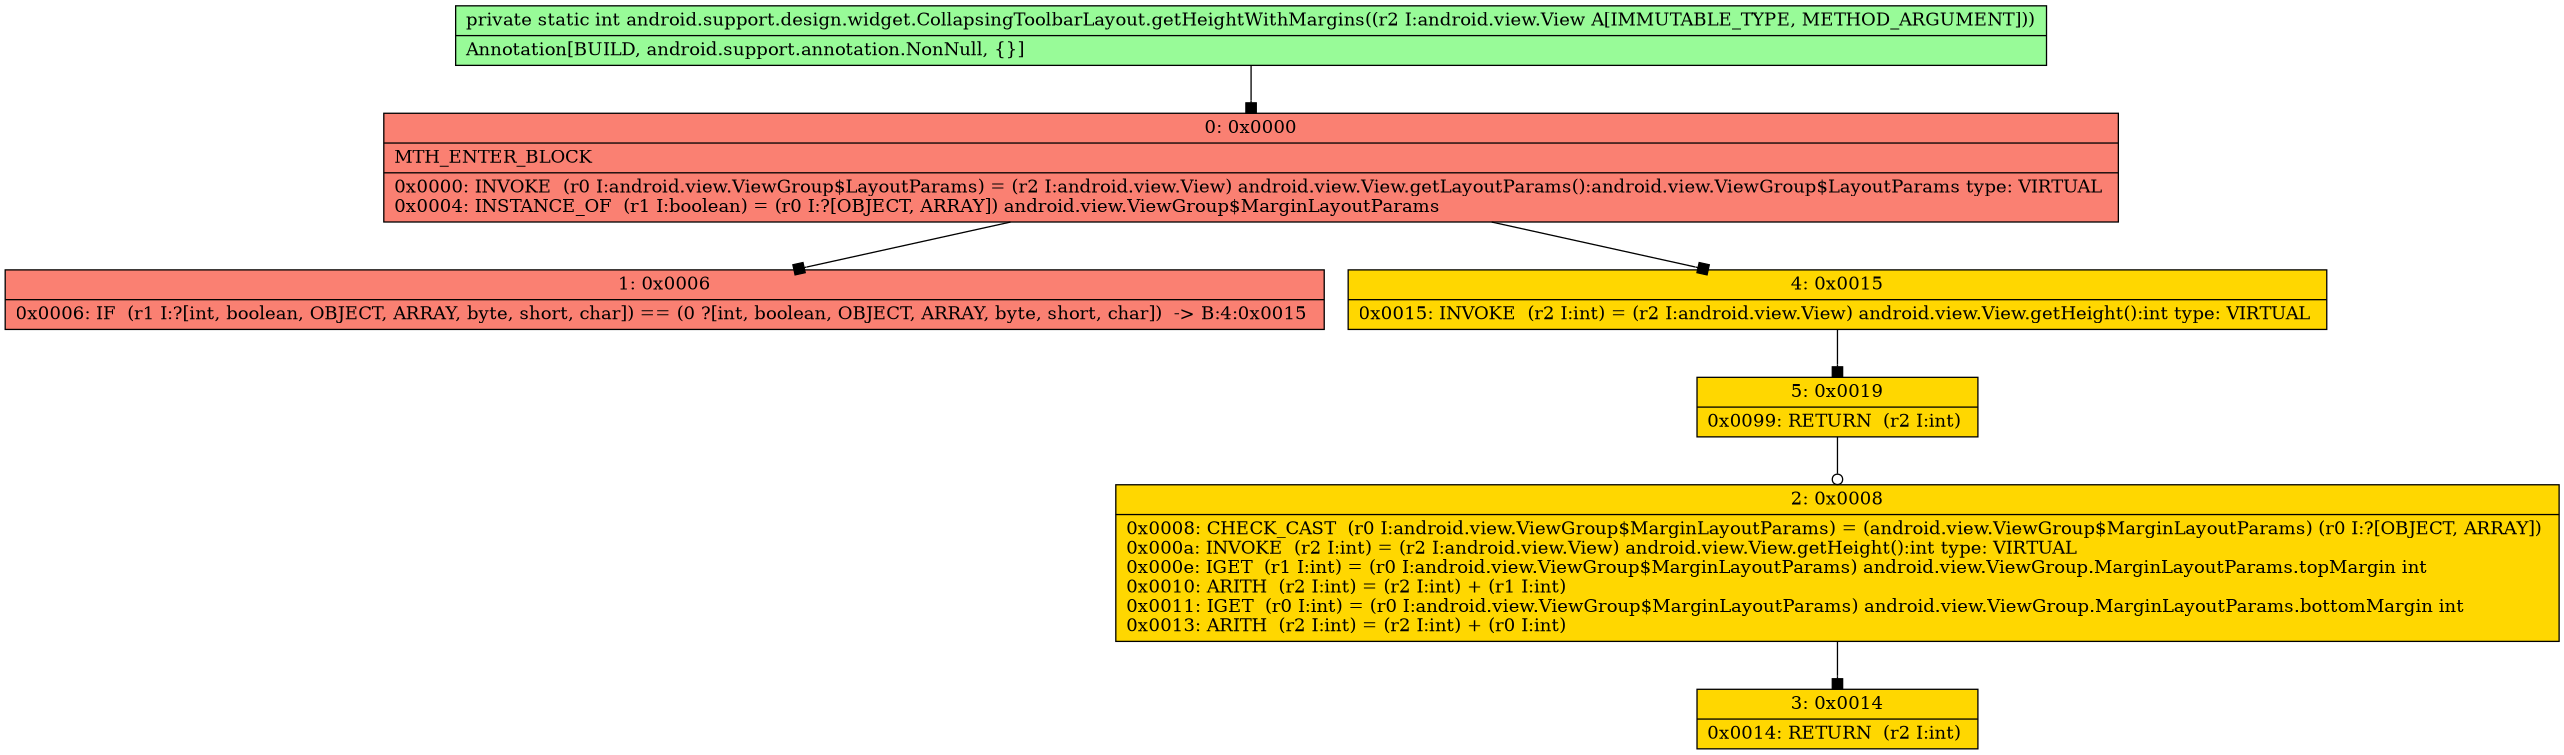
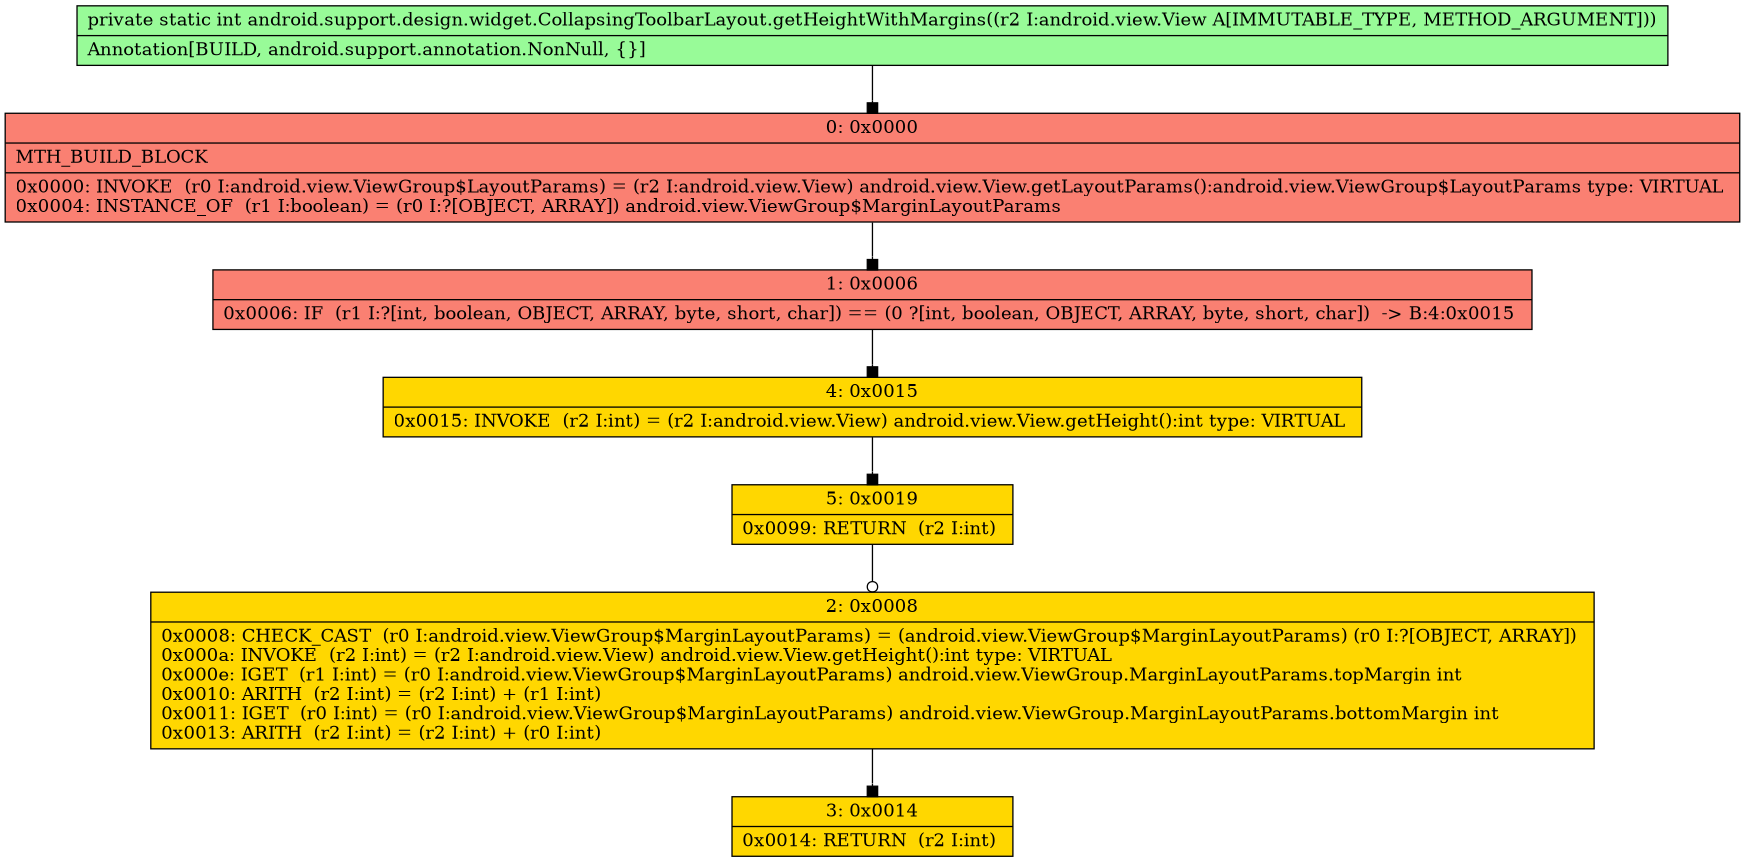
node "0: 0x0000": text "MTH_ENTER_BLOCK" -> "MTH_BUILD_BLOCK"
edge "0: 0x0000" -> "4: 0x0015": now "1: 0x0006" -> "4: 0x0015"
